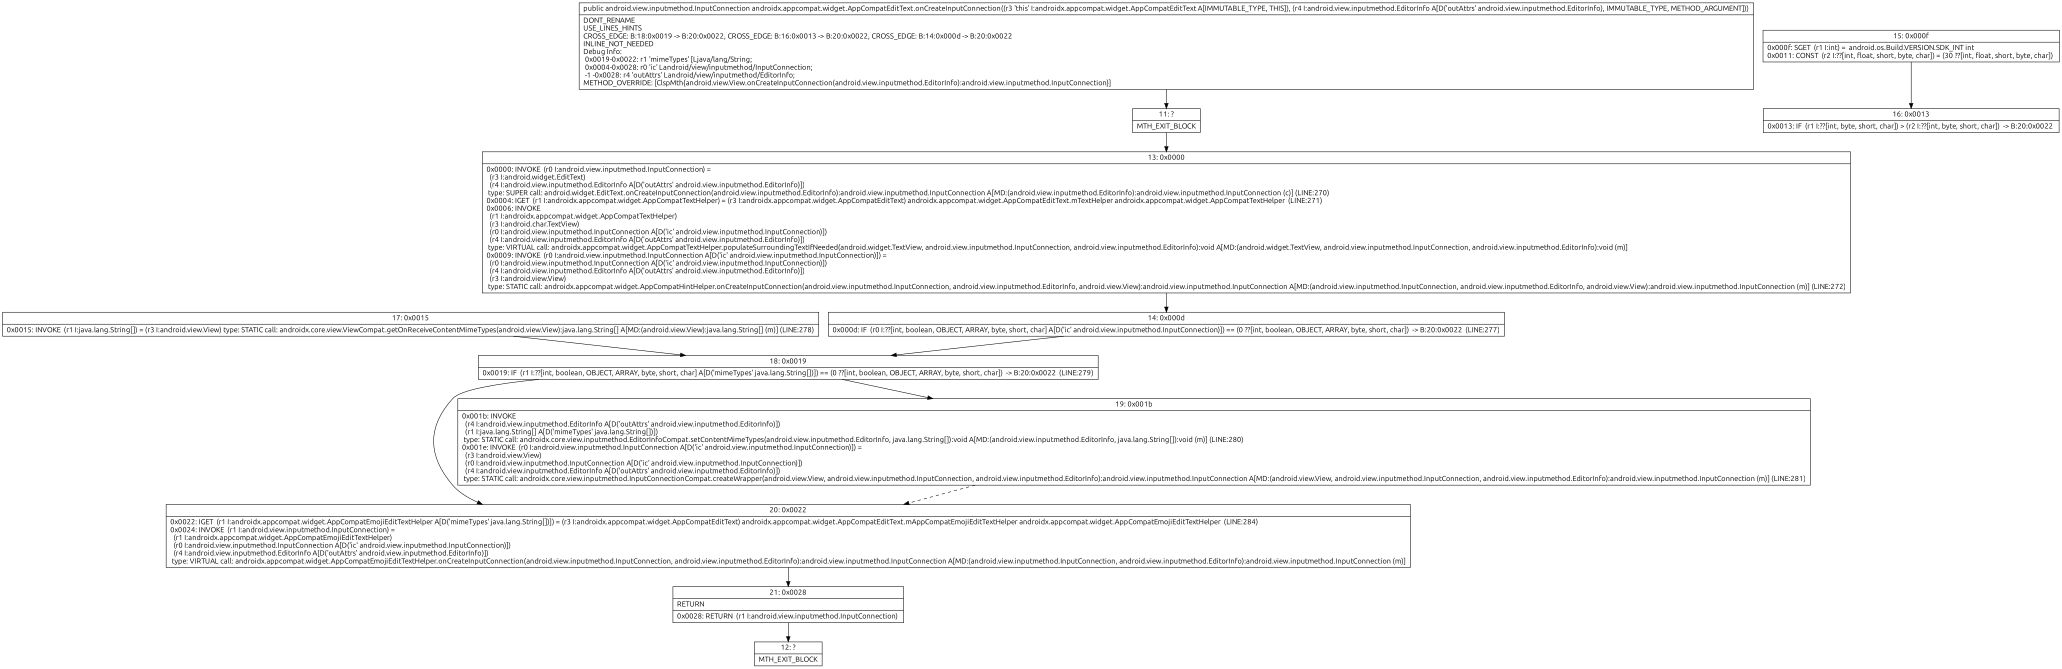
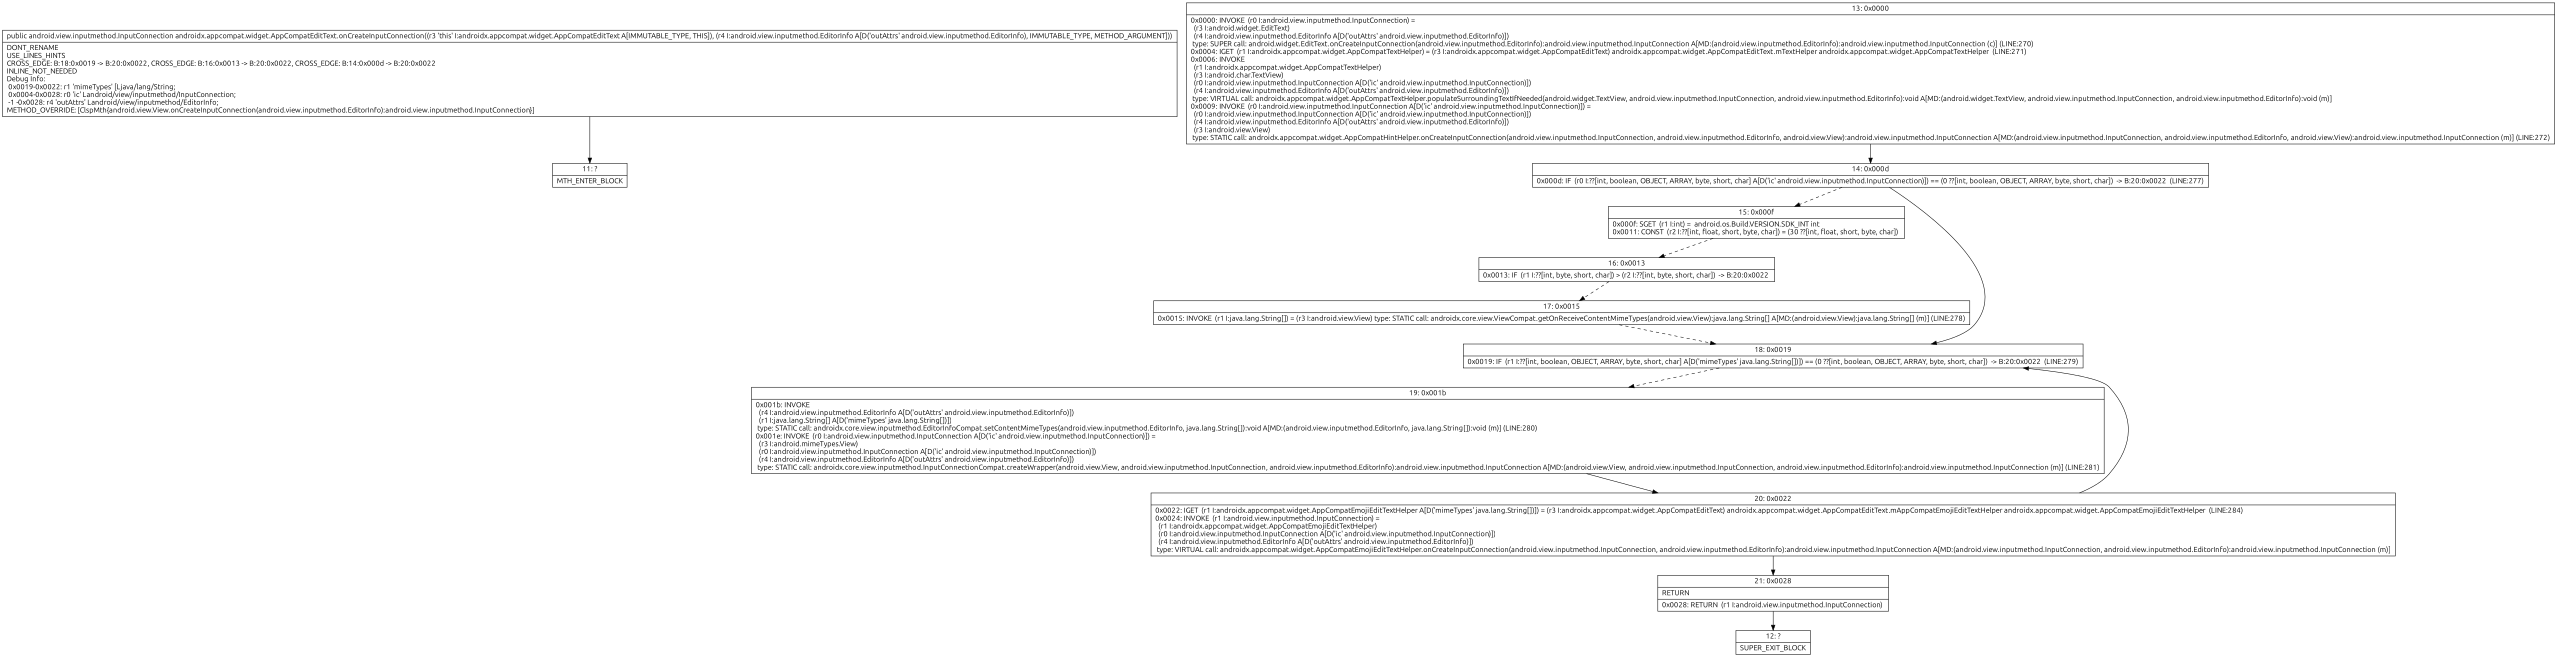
edge "15: 0x000f" -> "16: 0x0013": style solid -> dashed
node "11: ?": text "MTH_EXIT_BLOCK" -> "MTH_ENTER_BLOCK"
edge "11: ?" -> "13: 0x0000": removed
edge "14: 0x000d" -> "15: 0x000f": added
edge "16: 0x0013" -> "17: 0x0015": added
edge "17: 0x0015" -> "18: 0x0019": style solid -> dashed
edge "18: 0x0019" -> "19: 0x001b": style solid -> dashed
edge "18: 0x0019" -> "20: 0x0022": reversed
node "19: 0x001b": text "(r3 I:android.view.View)" -> "(r3 I:android.mimeTypes.View)"
edge "19: 0x001b" -> "20: 0x0022": style dashed -> solid
node "12: ?": text "MTH_EXIT_BLOCK" -> "SUPER_EXIT_BLOCK"
